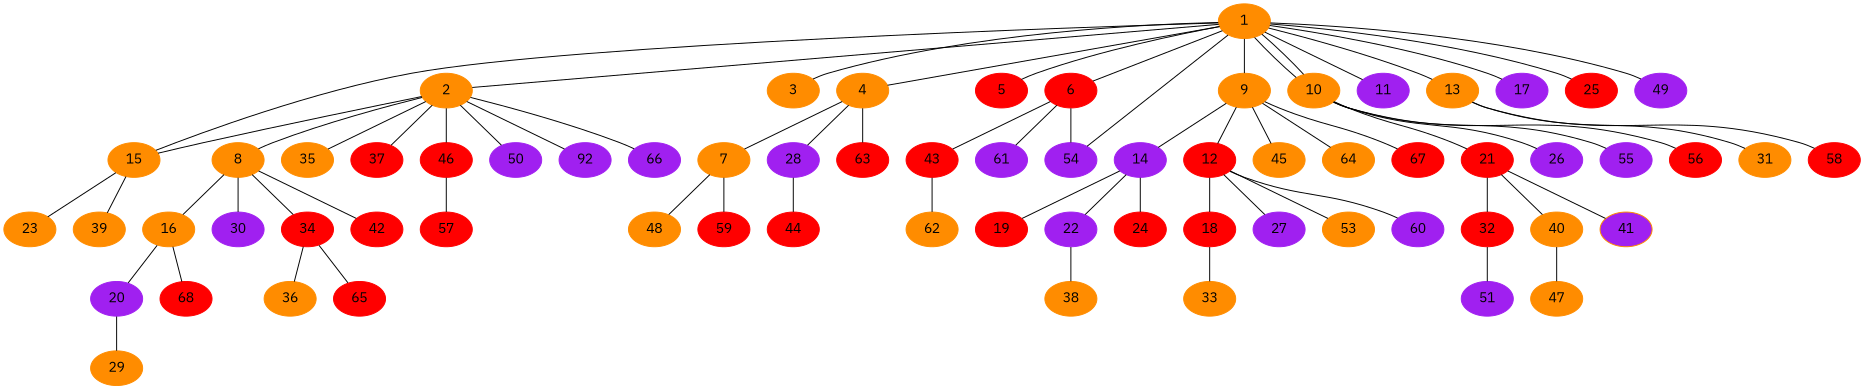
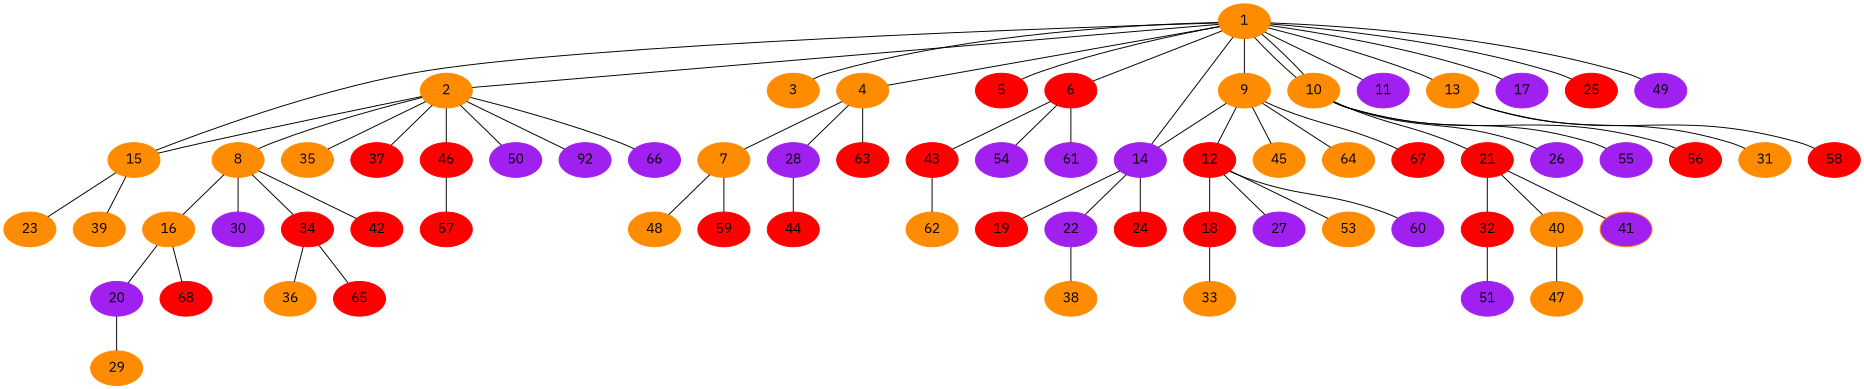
edge "1" -- "54": now "1" -- "14"
